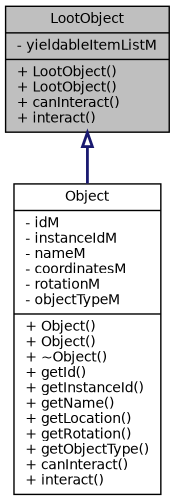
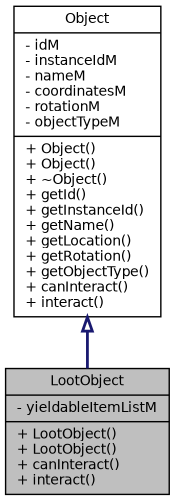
edge "Object" -> "LootObject": reversed
